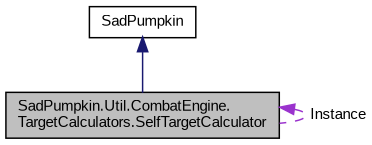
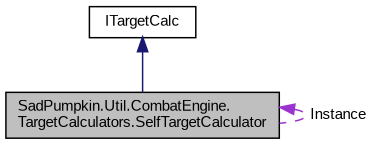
node "SadPumpkin": label "SadPumpkin" -> "ITargetCalc"
